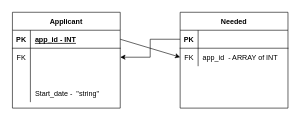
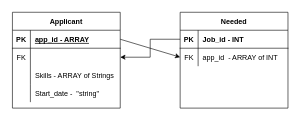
node "Job_id - INT": added
node "app_id - INT": label "app_id - INT" -> "app_id - ARRAY"
node "Skills - ARRAY of Strings": added
